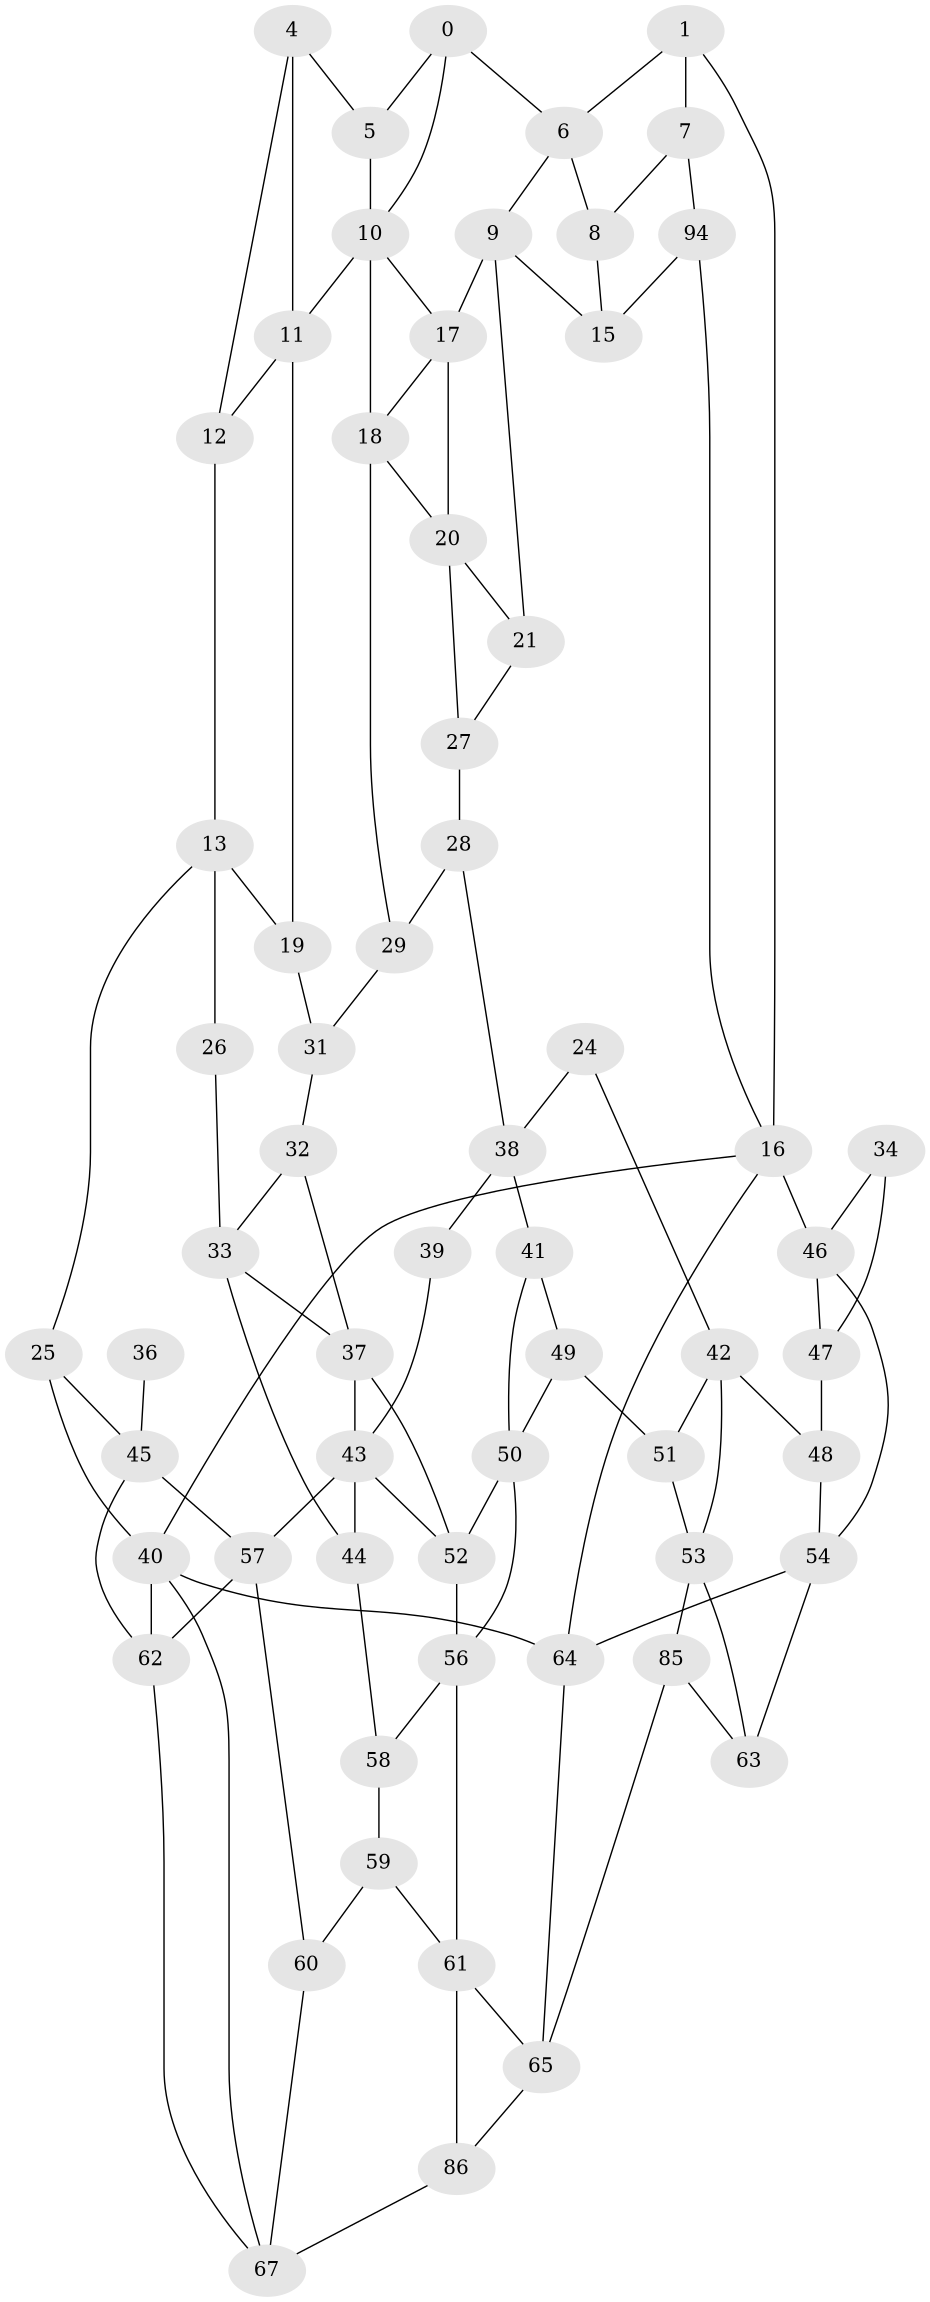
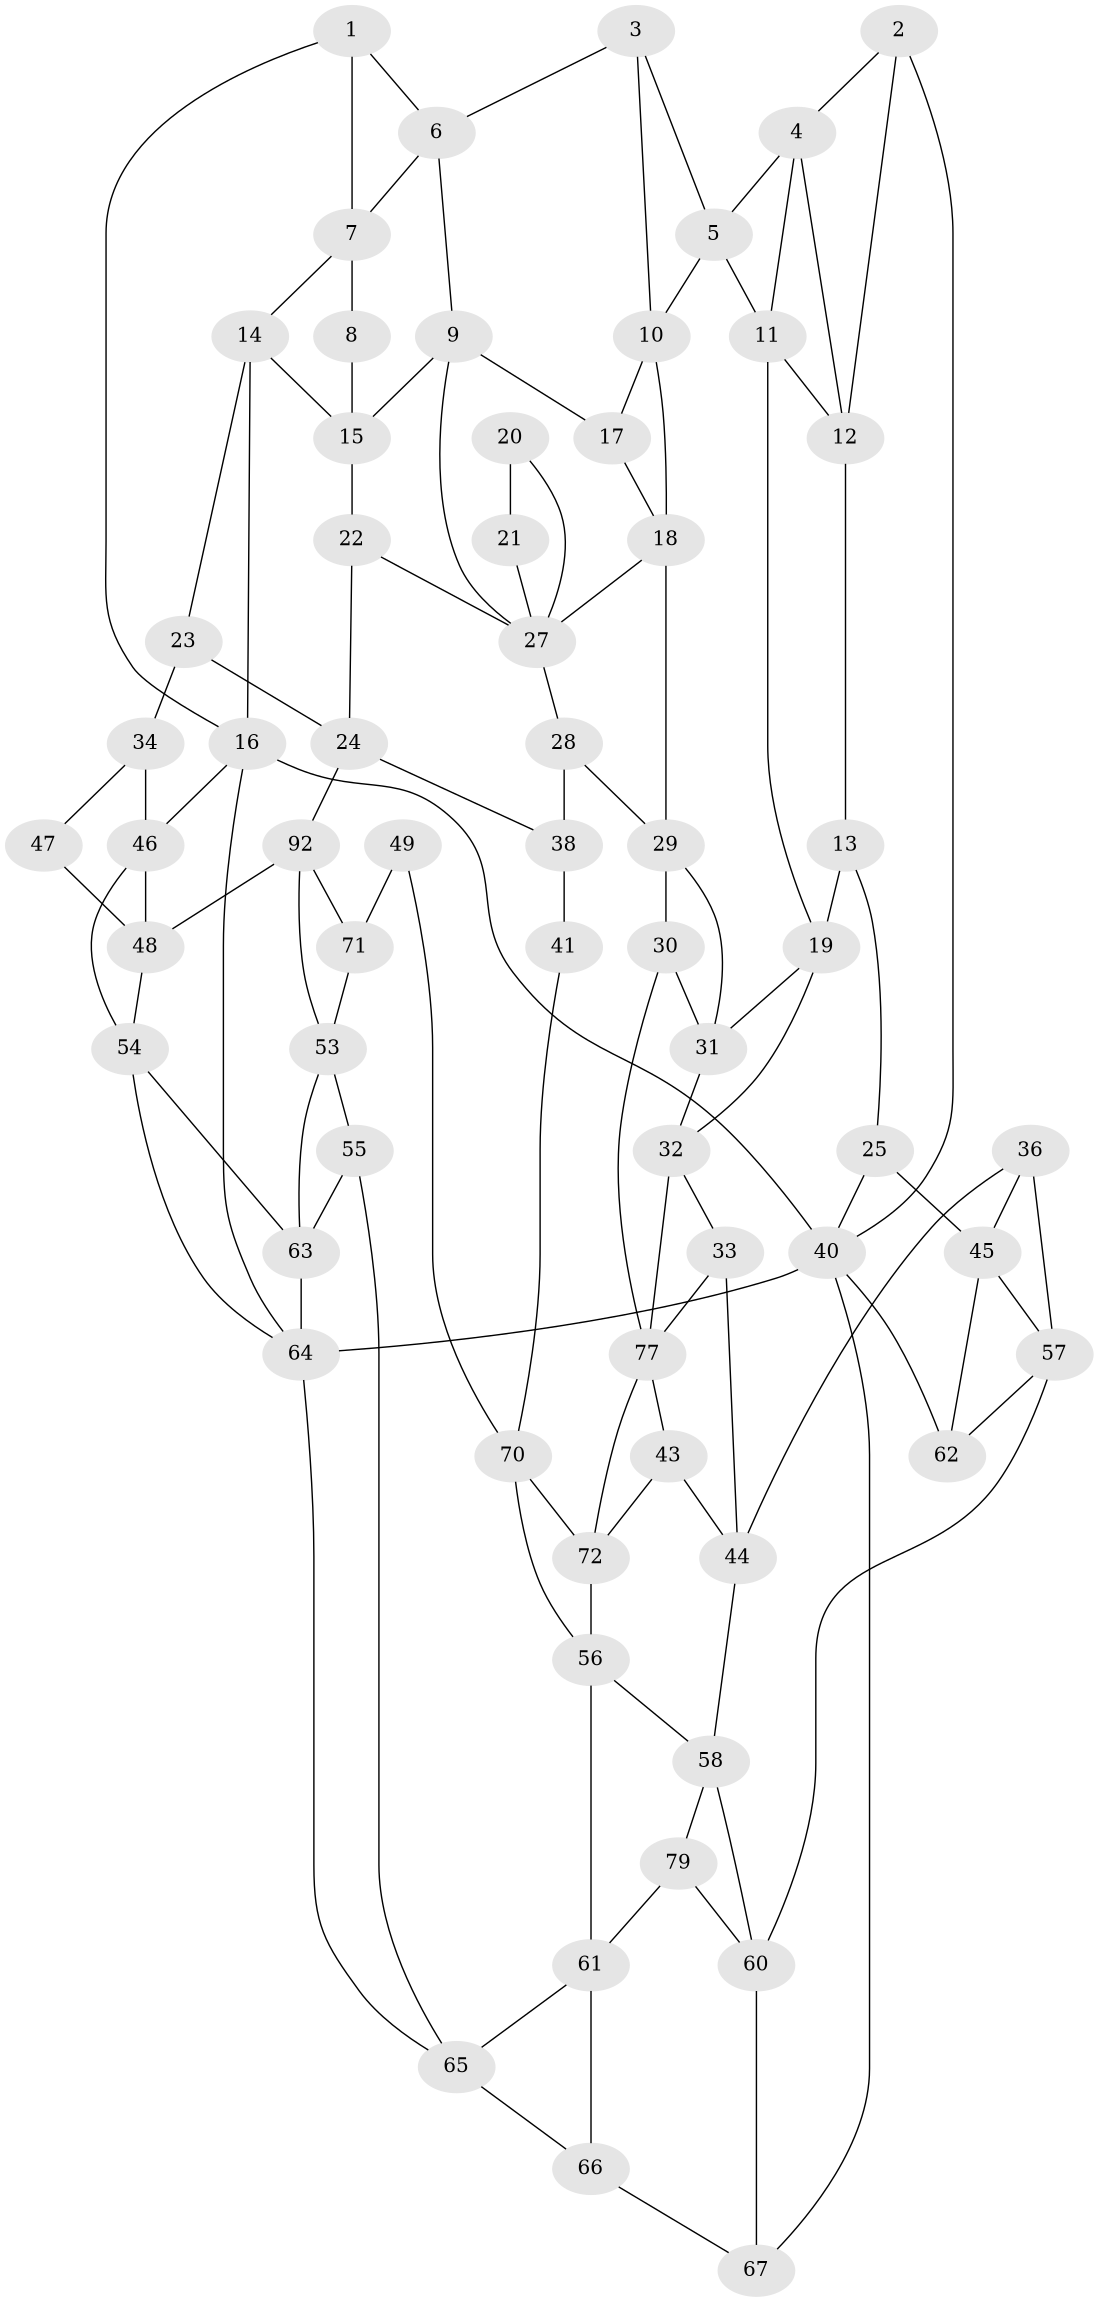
node "0": label "0" -> "3"
node "2": added
edge "6" -- "8": now "6" -- "7"
node "94": label "94" -> "14"
edge "10" -- "11": now "5" -- "11"
edge "17" -- "20": removed
edge "9" -- "21": now "9" -- "27"
edge "18" -- "20": now "18" -- "27"
node "22": added
node "23": added
node "30": added
node "26": removed
edge "19" -- "32": added
node "39": removed
edge "63" -- "64": added
edge "41" -- "49": removed
edge "46" -- "47": now "46" -- "48"
edge "36" -- "44": added
node "37": label "37" -> "77"
node "42": label "42" -> "92"
node "50": label "50" -> "70"
node "51": label "51" -> "71"
edge "43" -- "57": now "36" -- "57"
node "52": label "52" -> "72"
node "85": label "85" -> "55"
edge "58" -- "60": added
node "59": label "59" -> "79"
edge "62" -- "67": removed
node "86": label "86" -> "66"
